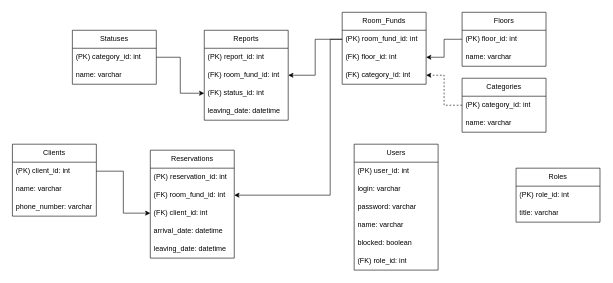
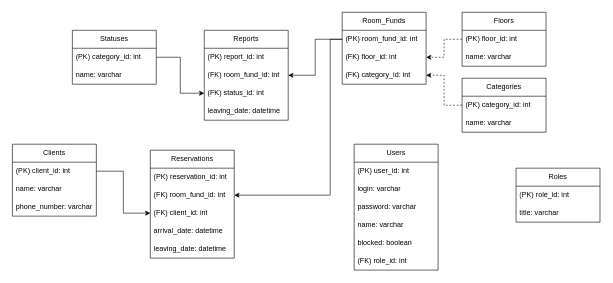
edge "(PK) floor_id: int" -> "(FK) floor_id: int": style solid -> dashed
